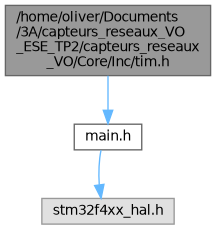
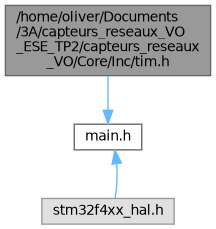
edge "main.h" -> "stm32f4xx_hal.h": reversed
